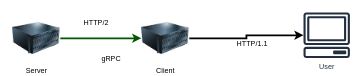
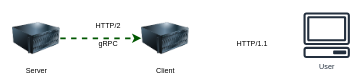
node "HTTP/2": moved (96, 23) -> (108, 26)
edge "Server" -> "Client": style solid -> dashed
edge "Client" -> "User": removed
node "gRPC": moved (111, 59) -> (108, 44)
